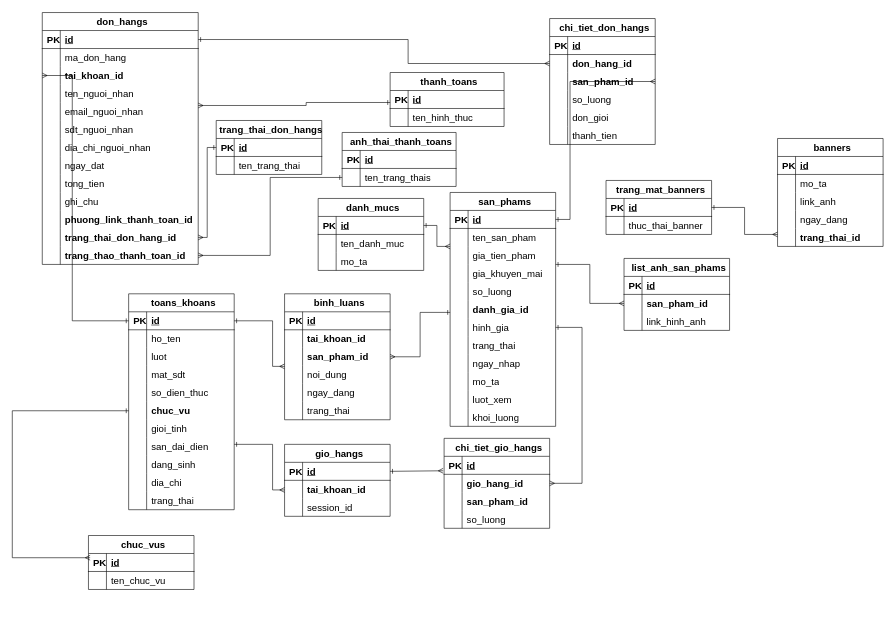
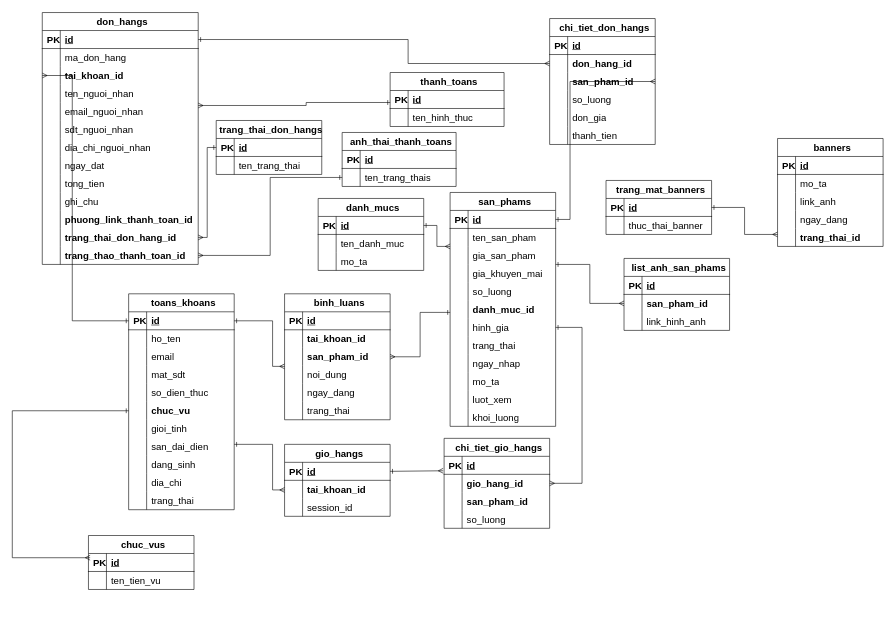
node "don_gioi": label "don_gioi" -> "don_gia"
node "gia_tien_pham": label "gia_tien_pham" -> "gia_san_pham"
node "danh_gia_id": label "danh_gia_id" -> "danh_muc_id"
node "luot": label "luot" -> "email"
node "ten_chuc_vu": label "ten_chuc_vu" -> "ten_tien_vu"
